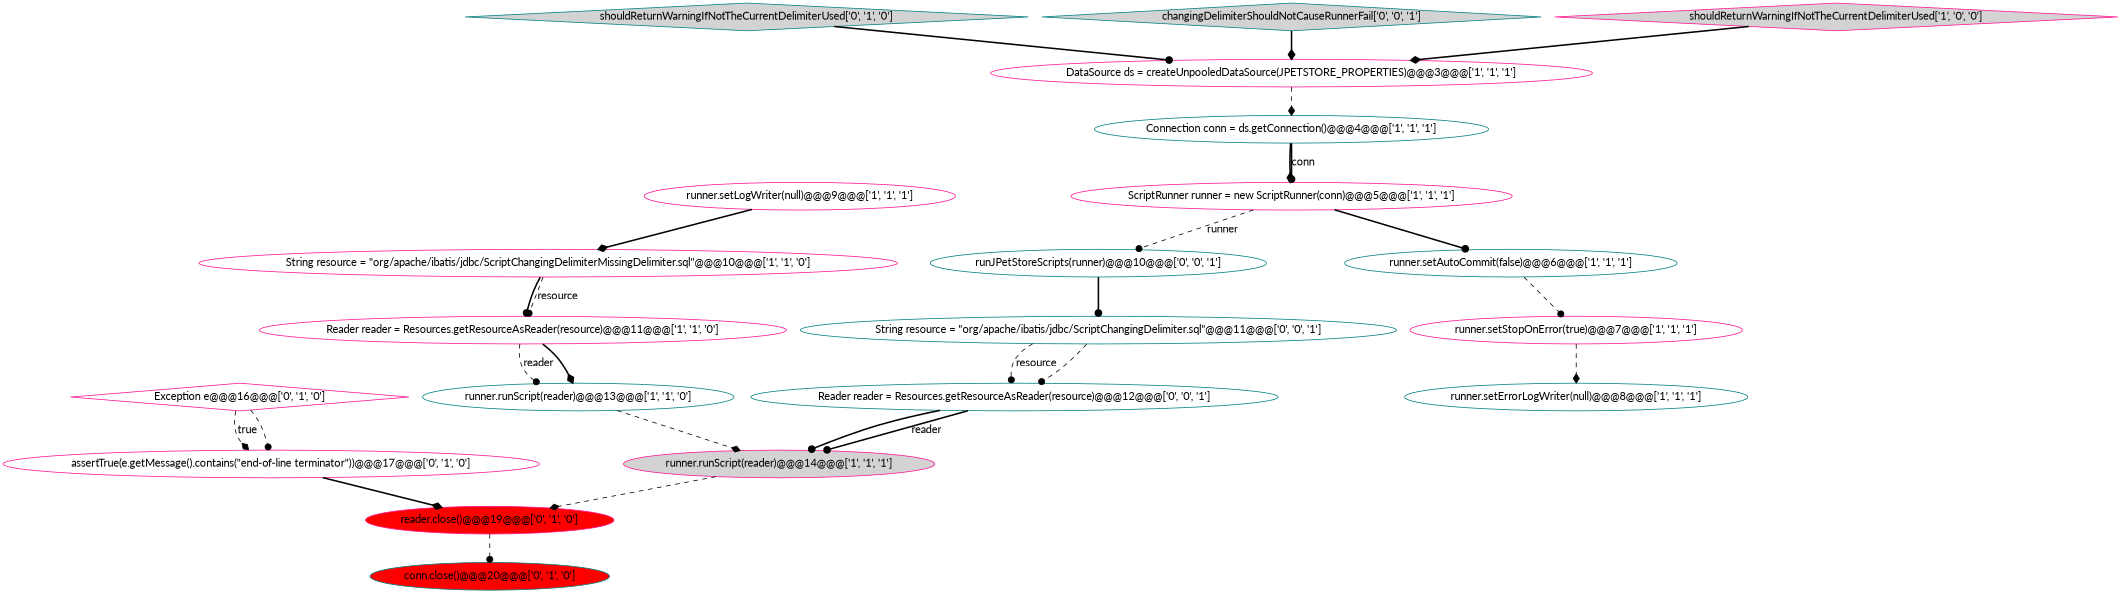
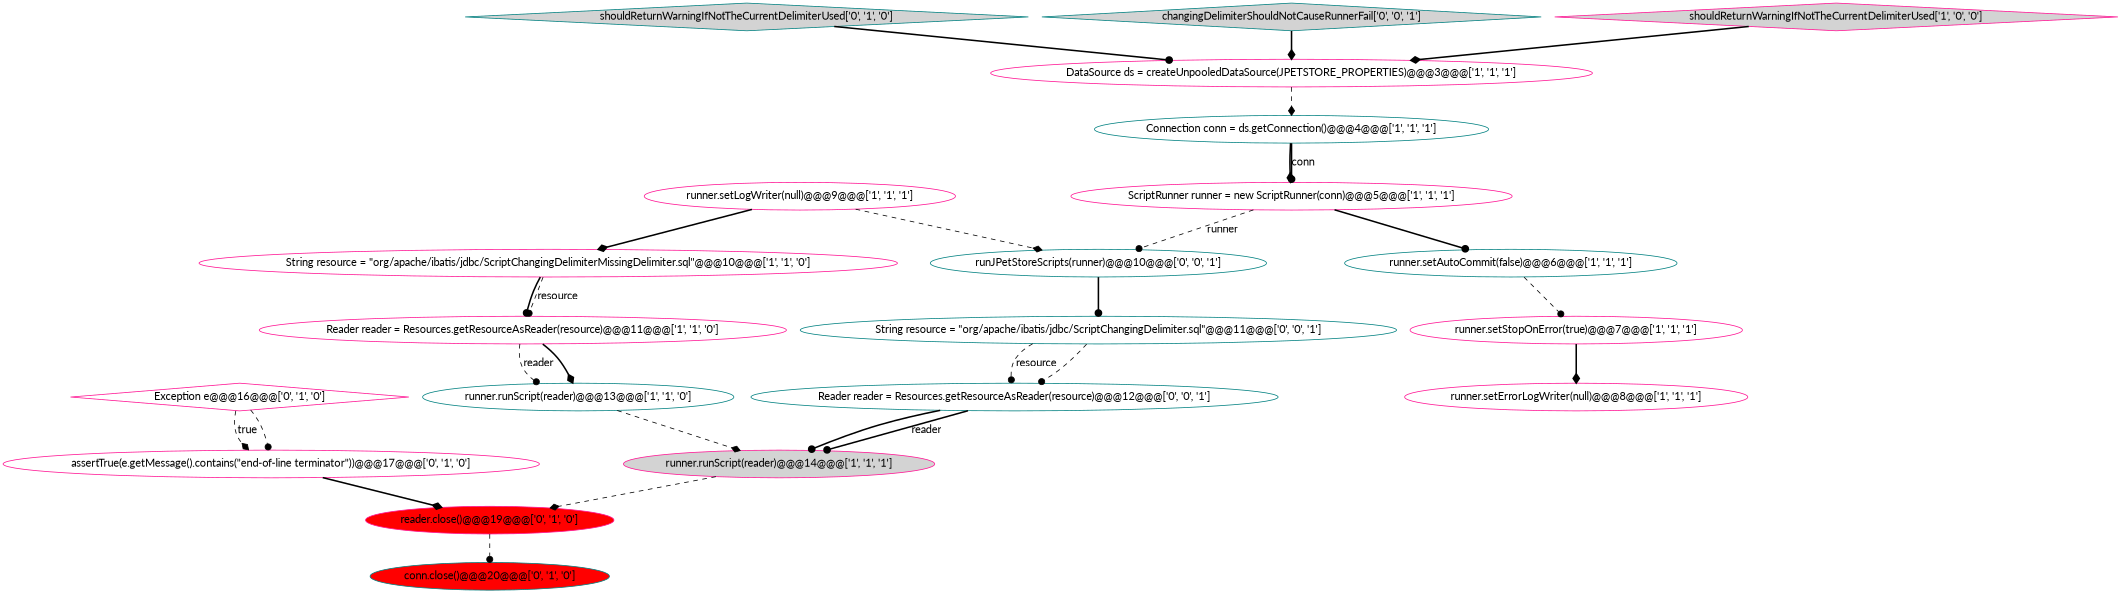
edge "runner.setLogWriter(null)@@@9@@@['1', '1', '1']" -> "runJPetStoreScripts(runner)@@@10@@@['0', '0', '1']": added
edge "runner.setStopOnError(true)@@@7@@@['1', '1', '1']" -> "runner.setErrorLogWriter(null)@@@8@@@['1', '1', '1']": style dashed -> bold
node "runner.setErrorLogWriter(null)@@@8@@@['1', '1', '1']": color teal -> deeppink
